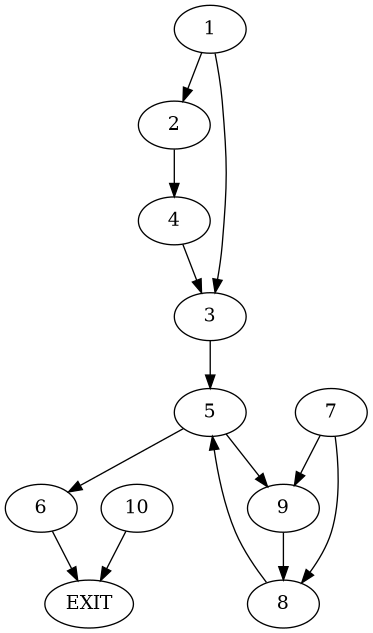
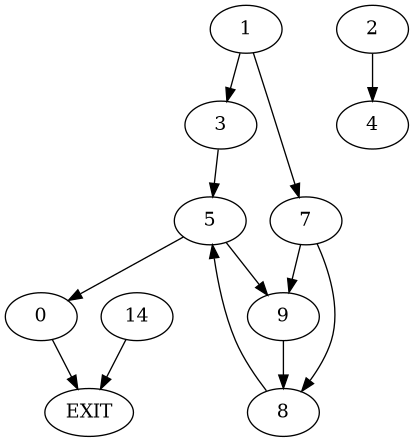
edge "1" -> "2": now "1" -> "7"
edge "4" -> "3": removed
node "6": label "6" -> "0"
node "10": label "10" -> "14"
